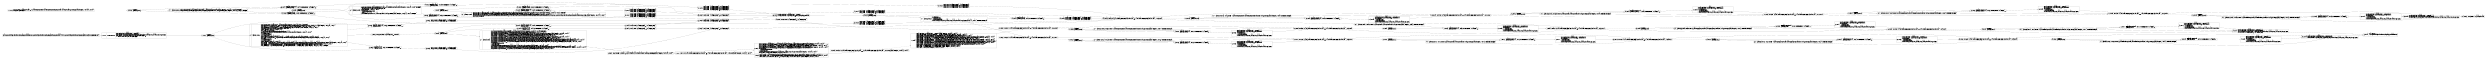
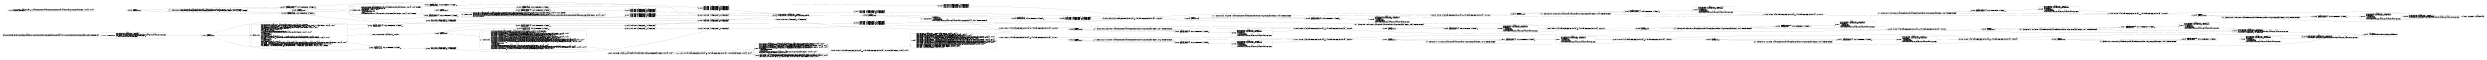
node "112: 0x01c4": removed
